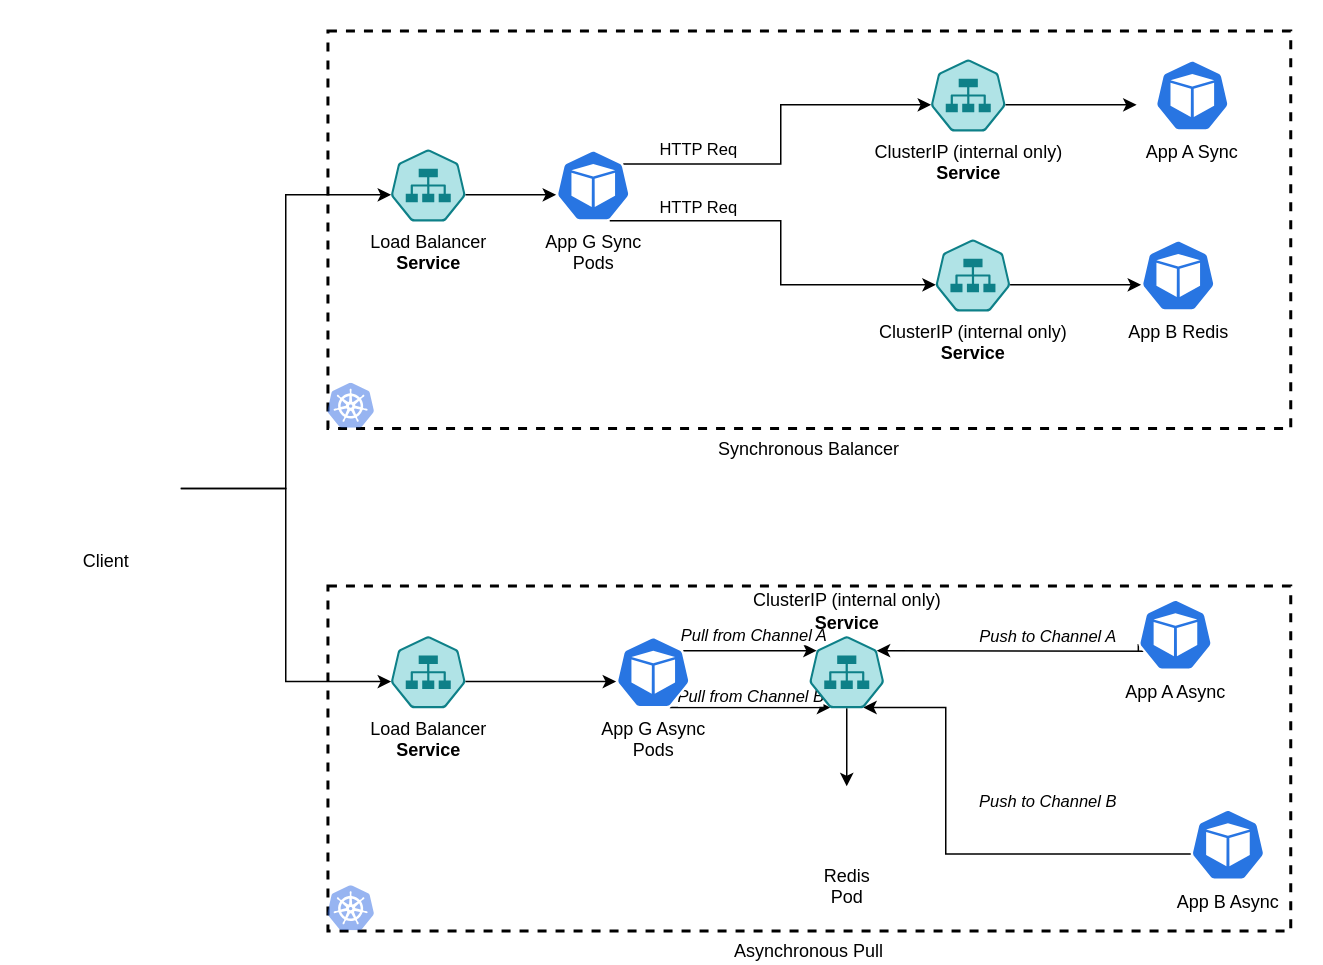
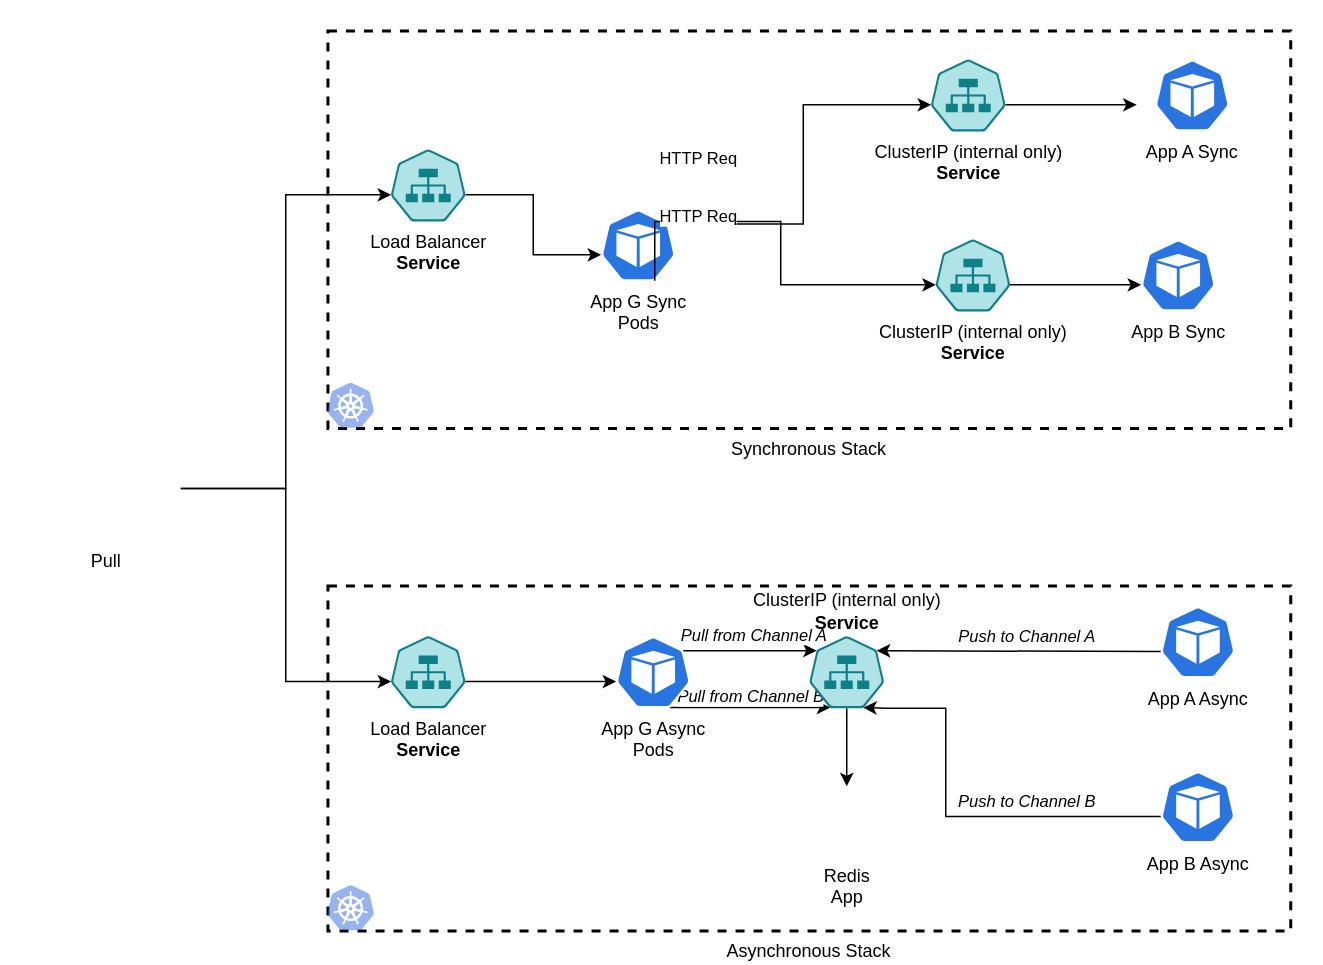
node "App G Sync Pods": moved (593, 185) -> (638, 245)
node "App B Redis": label "App B Redis" -> "App B Sync"
node "Synchronous Balancer": label "Synchronous Balancer" -> "Synchronous Stack"
node "Client": label "Client" -> "Pull"
node "App A Async": moved (1175, 635) -> (1198, 642)
node "App B Async": moved (1228, 845) -> (1198, 807)
node "Redis Pod": label "Redis Pod" -> "Redis App"
node "Asynchronous Pull": label "Asynchronous Pull" -> "Asynchronous Stack"
